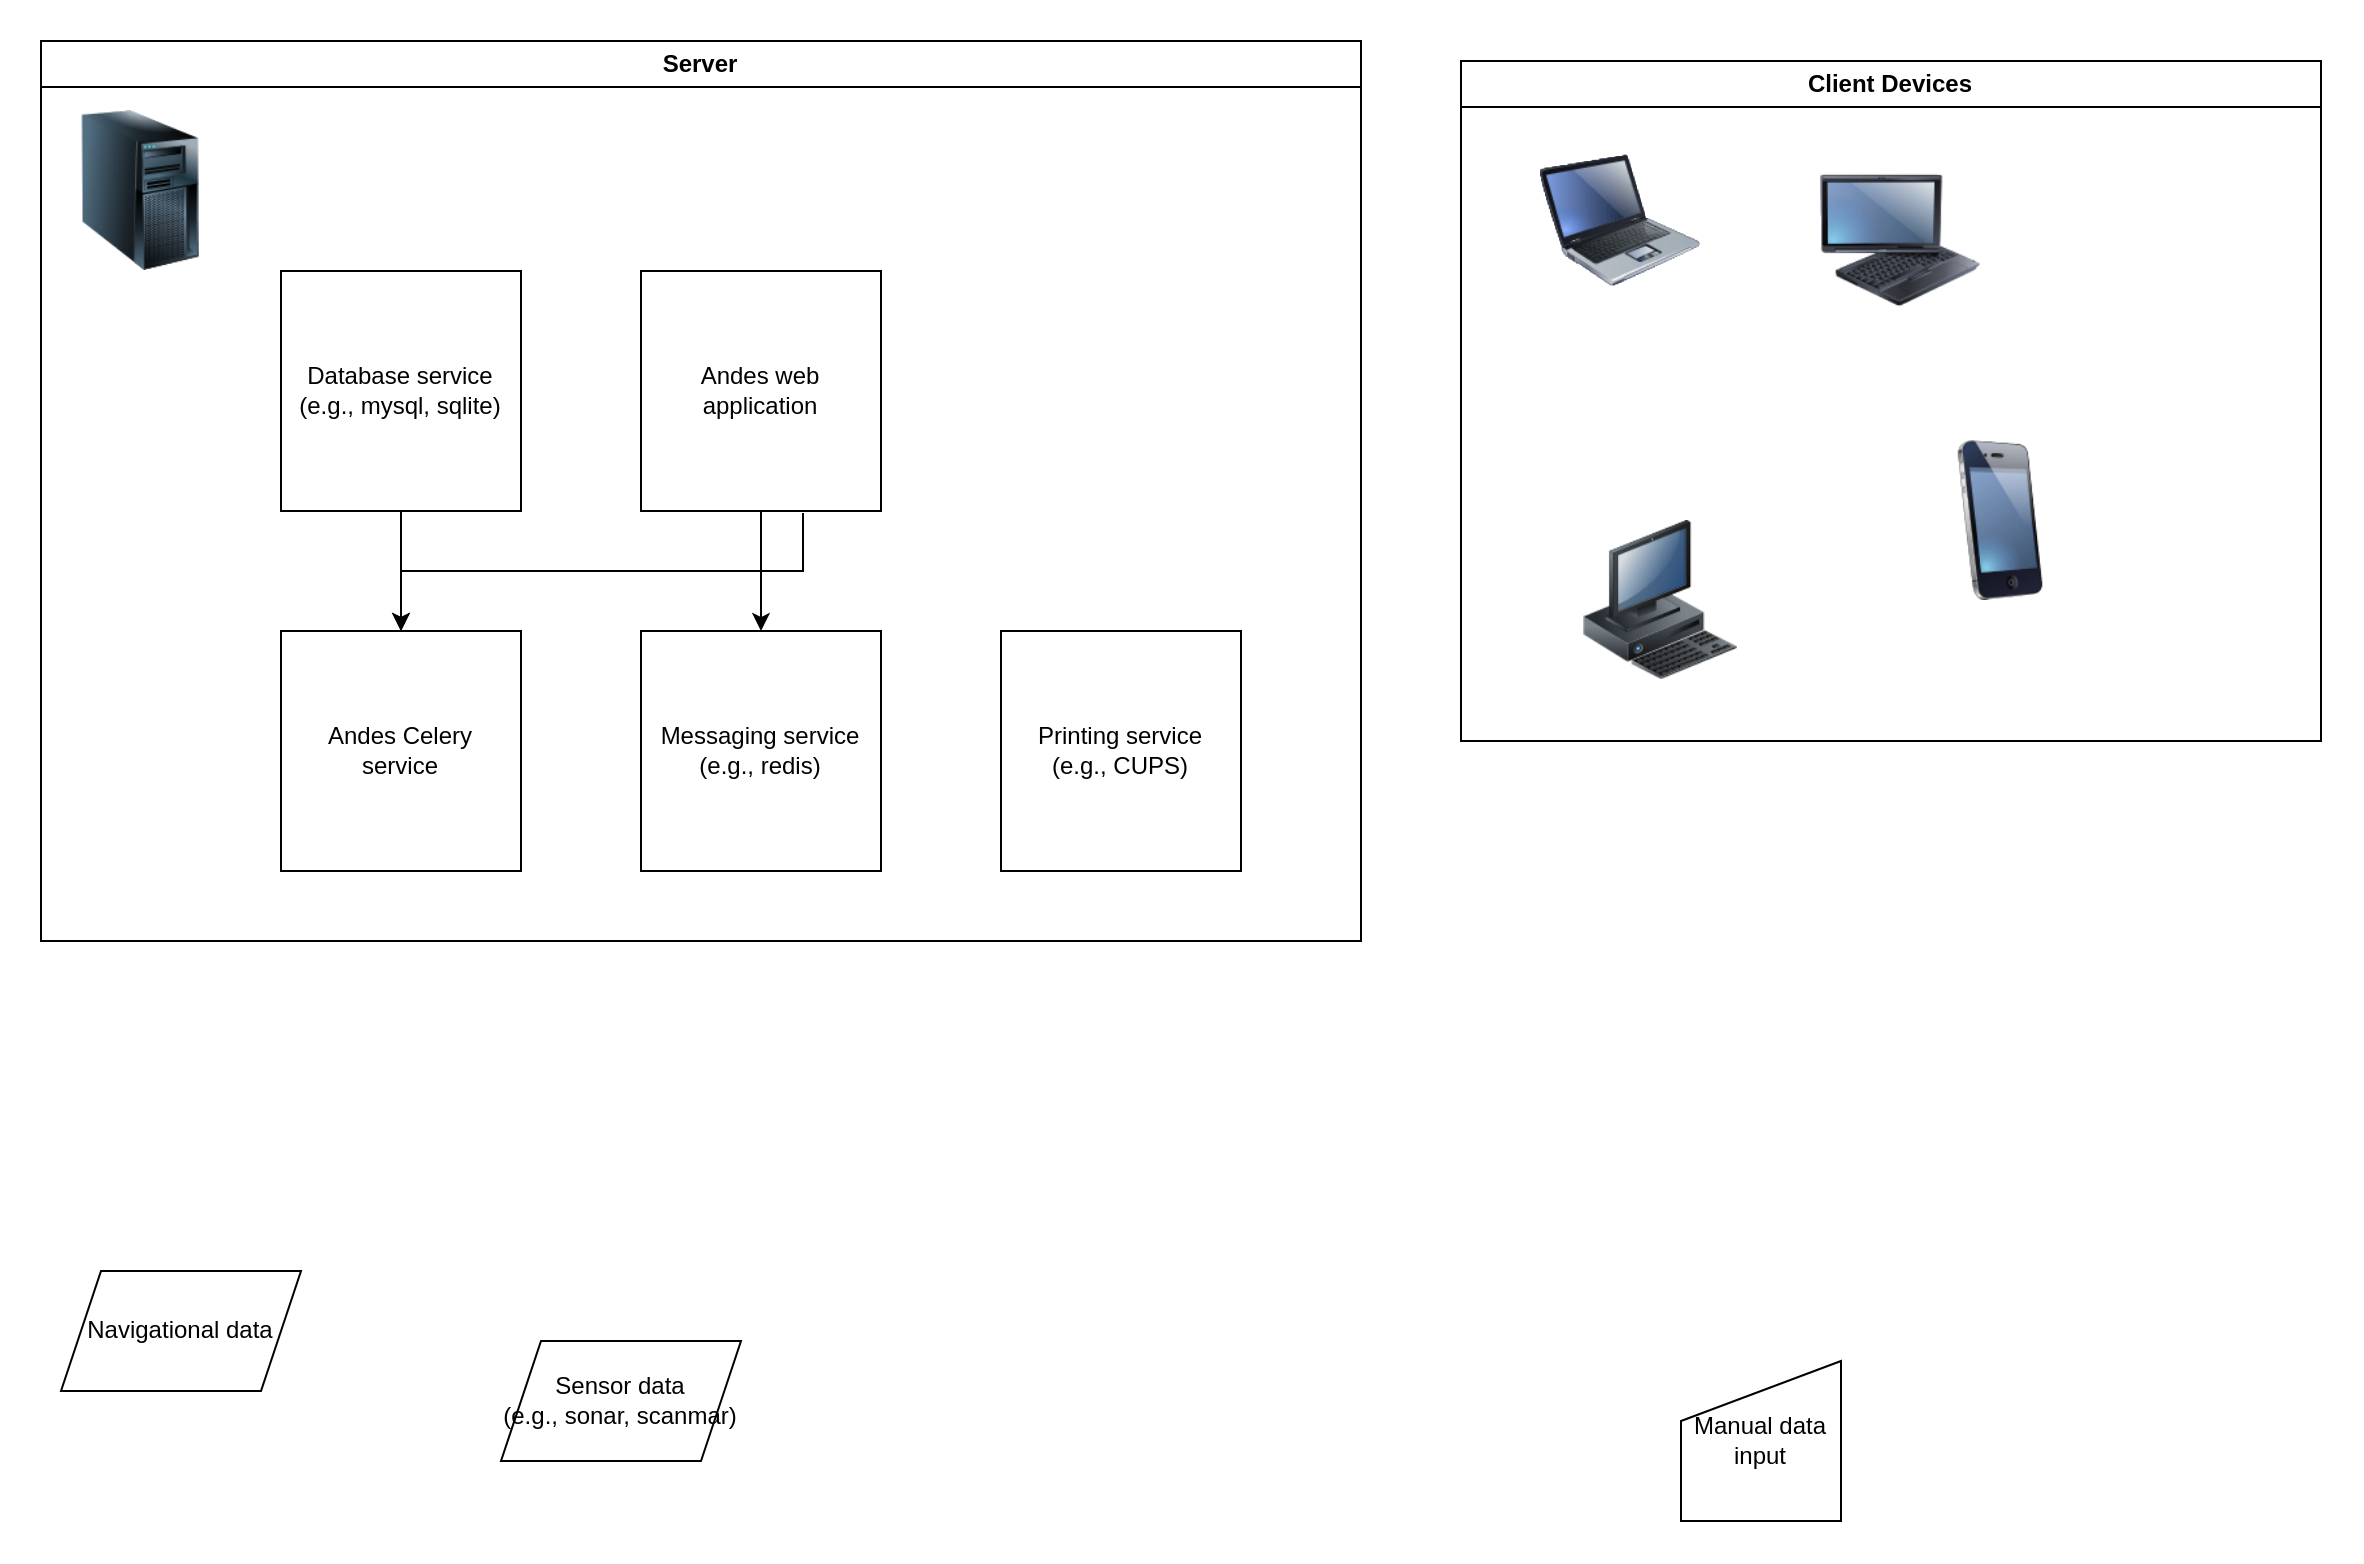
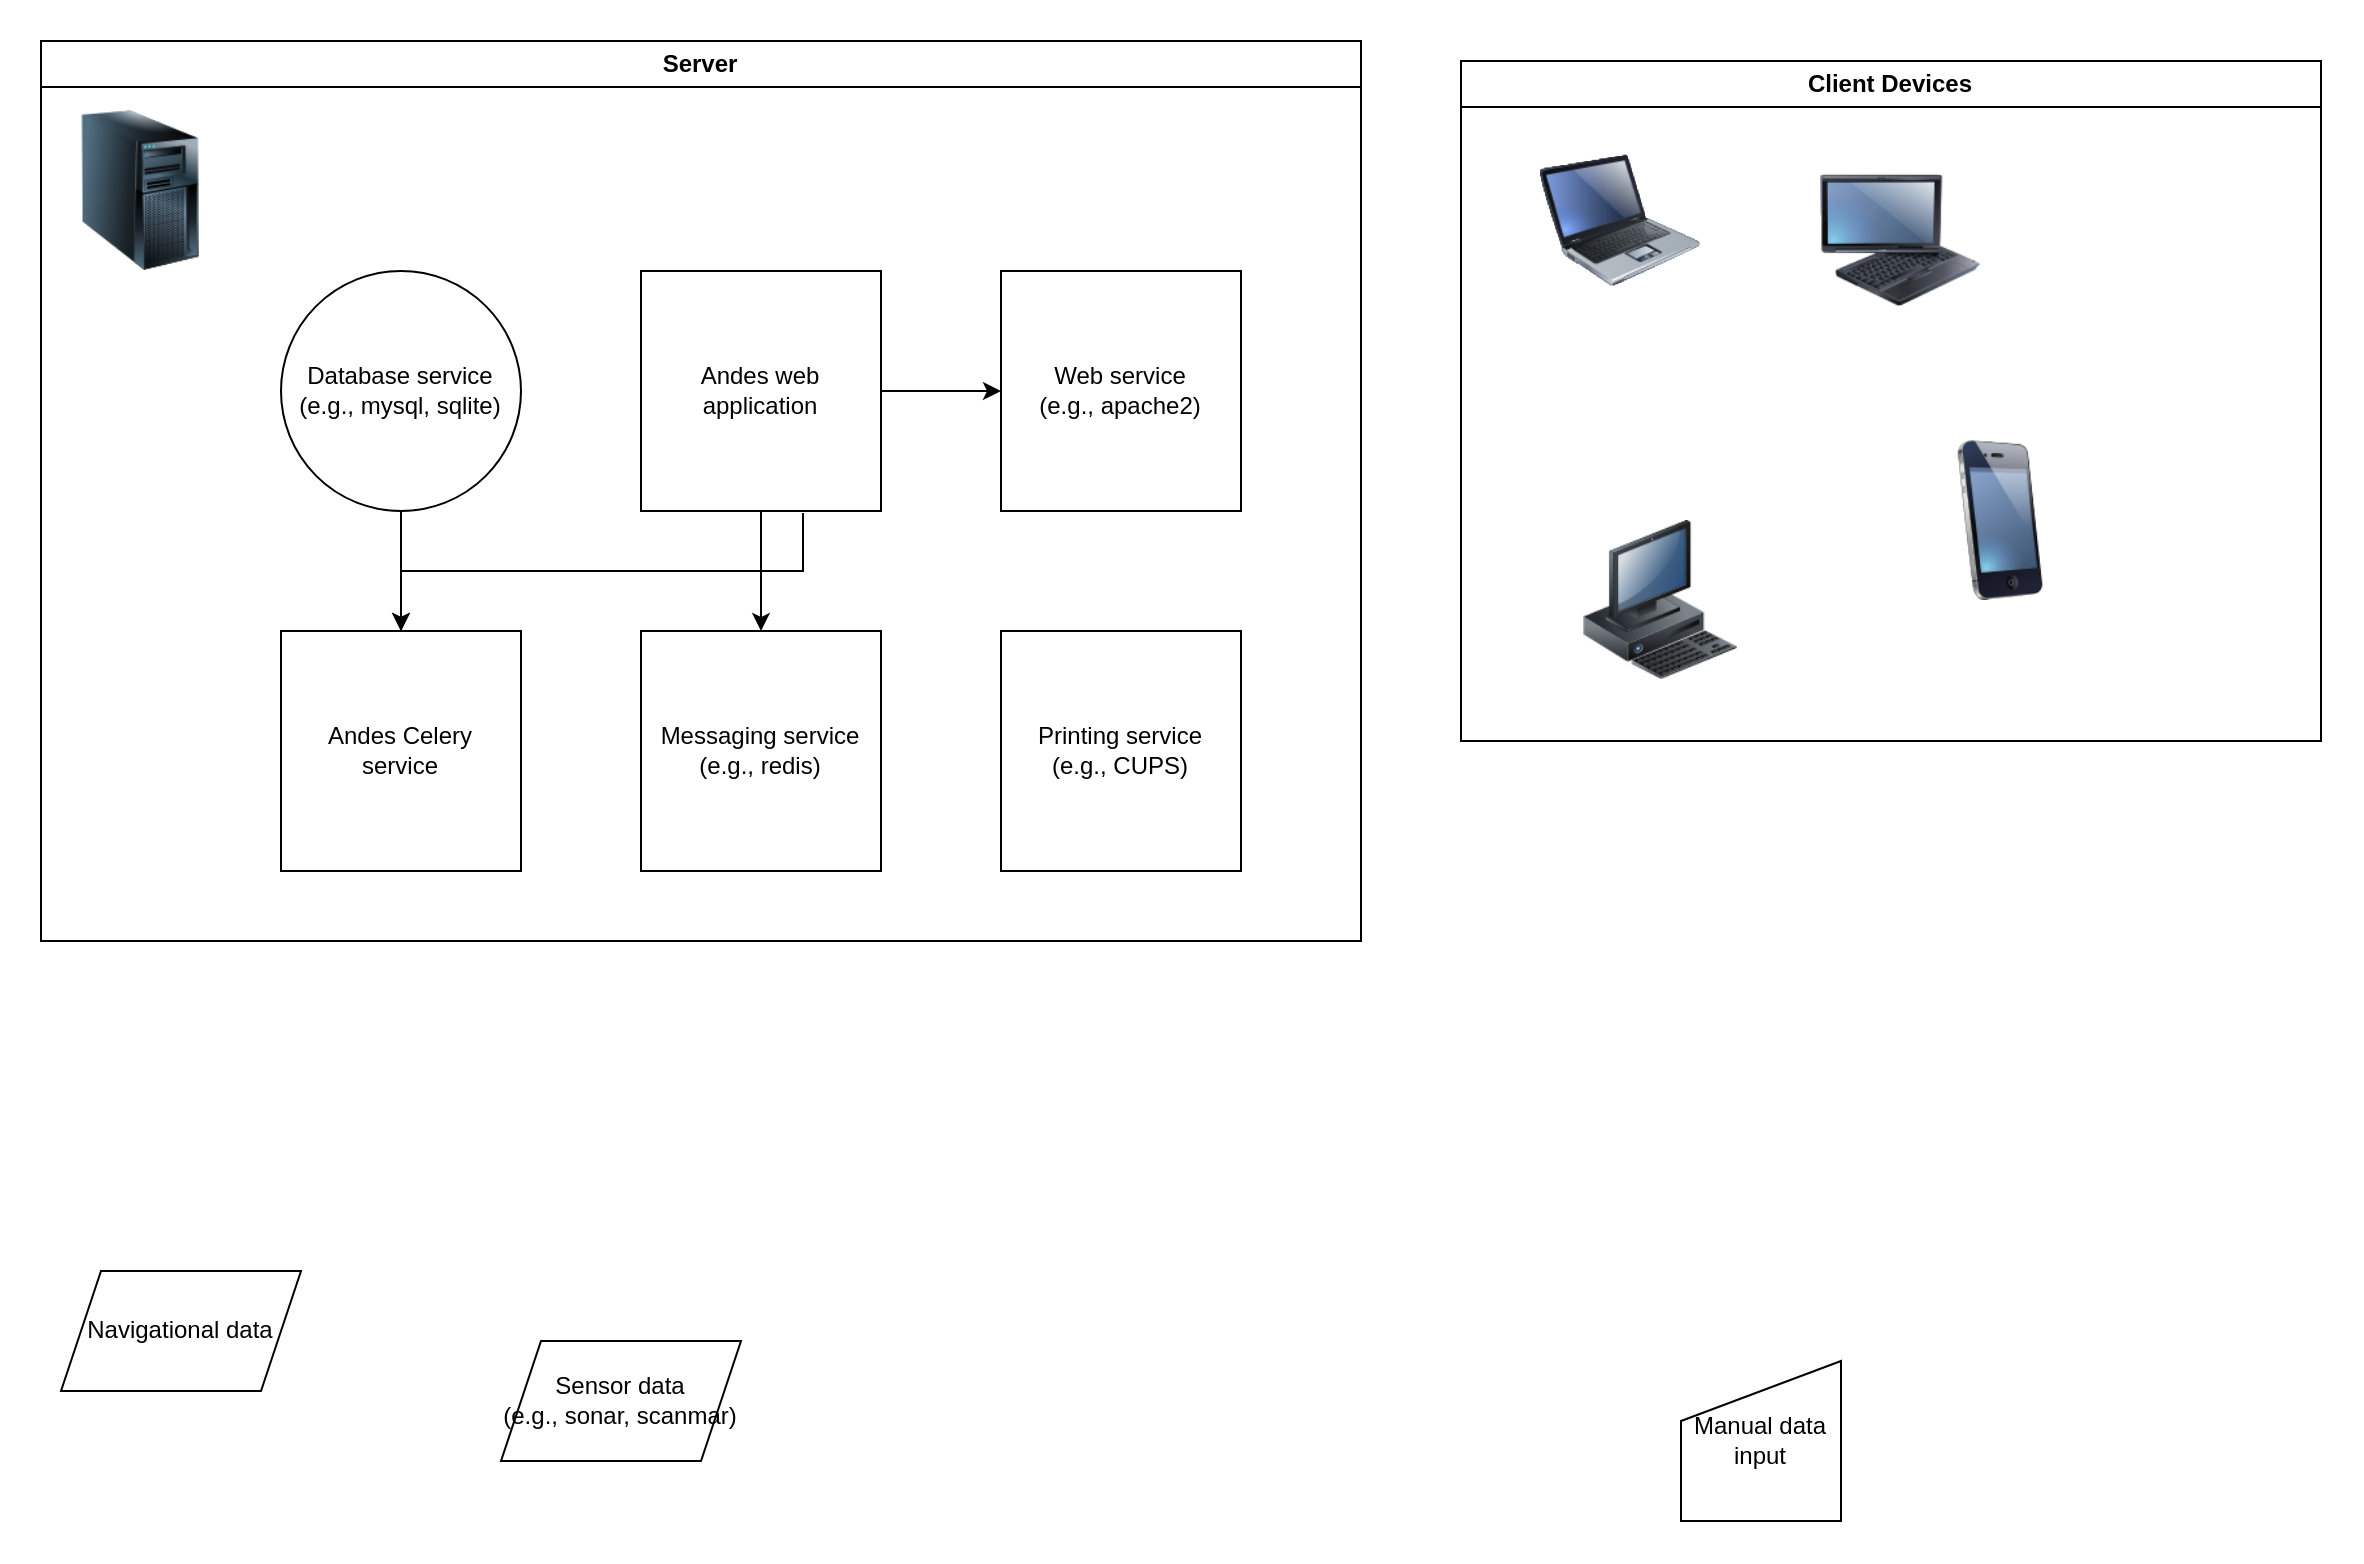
node "Database service (e.g., mysql, sqlite)": shape rectangle -> ellipse
edge "Andes web application" -> "Web service (e.g., apache2)": added
node "Web service (e.g., apache2)": added
